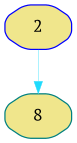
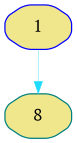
node "2": label "2" -> "1"
